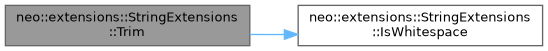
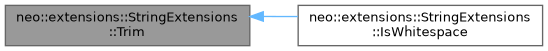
edge "neo::extensions::StringExtensions ::Trim" -> "neo::extensions::StringExtensions ::IsWhitespace": reversed
